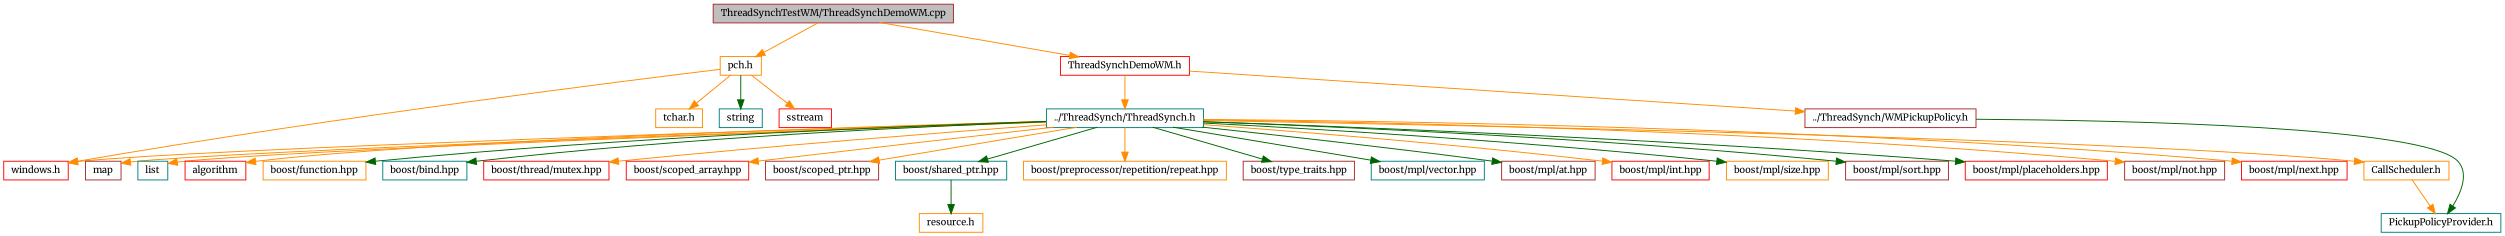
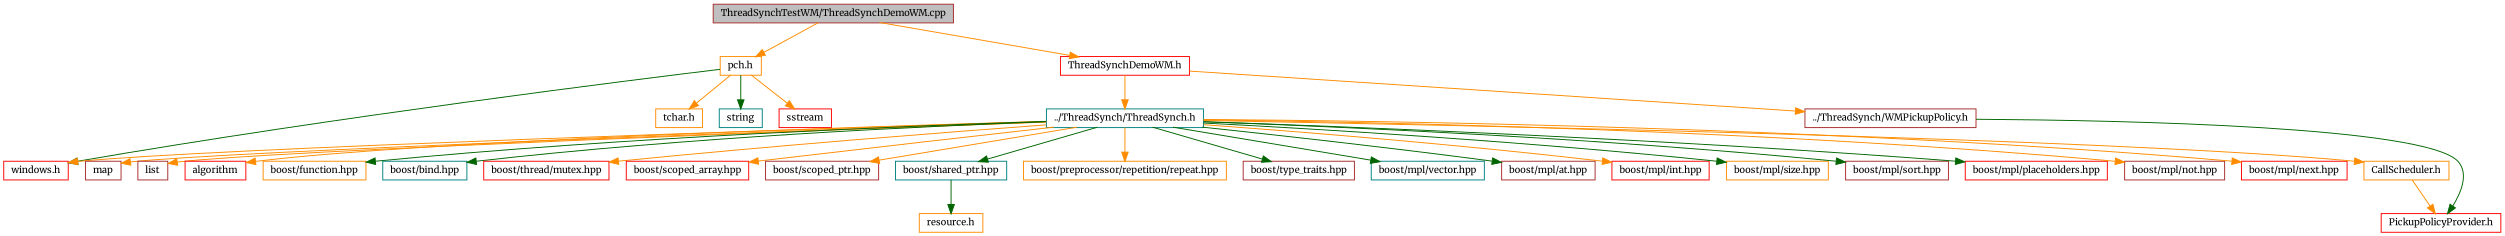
edge "pch.h" -> "windows.h": color darkorange -> darkgreen
node "list": color teal -> brown
node "PickupPolicyProvider.h": color teal -> red
